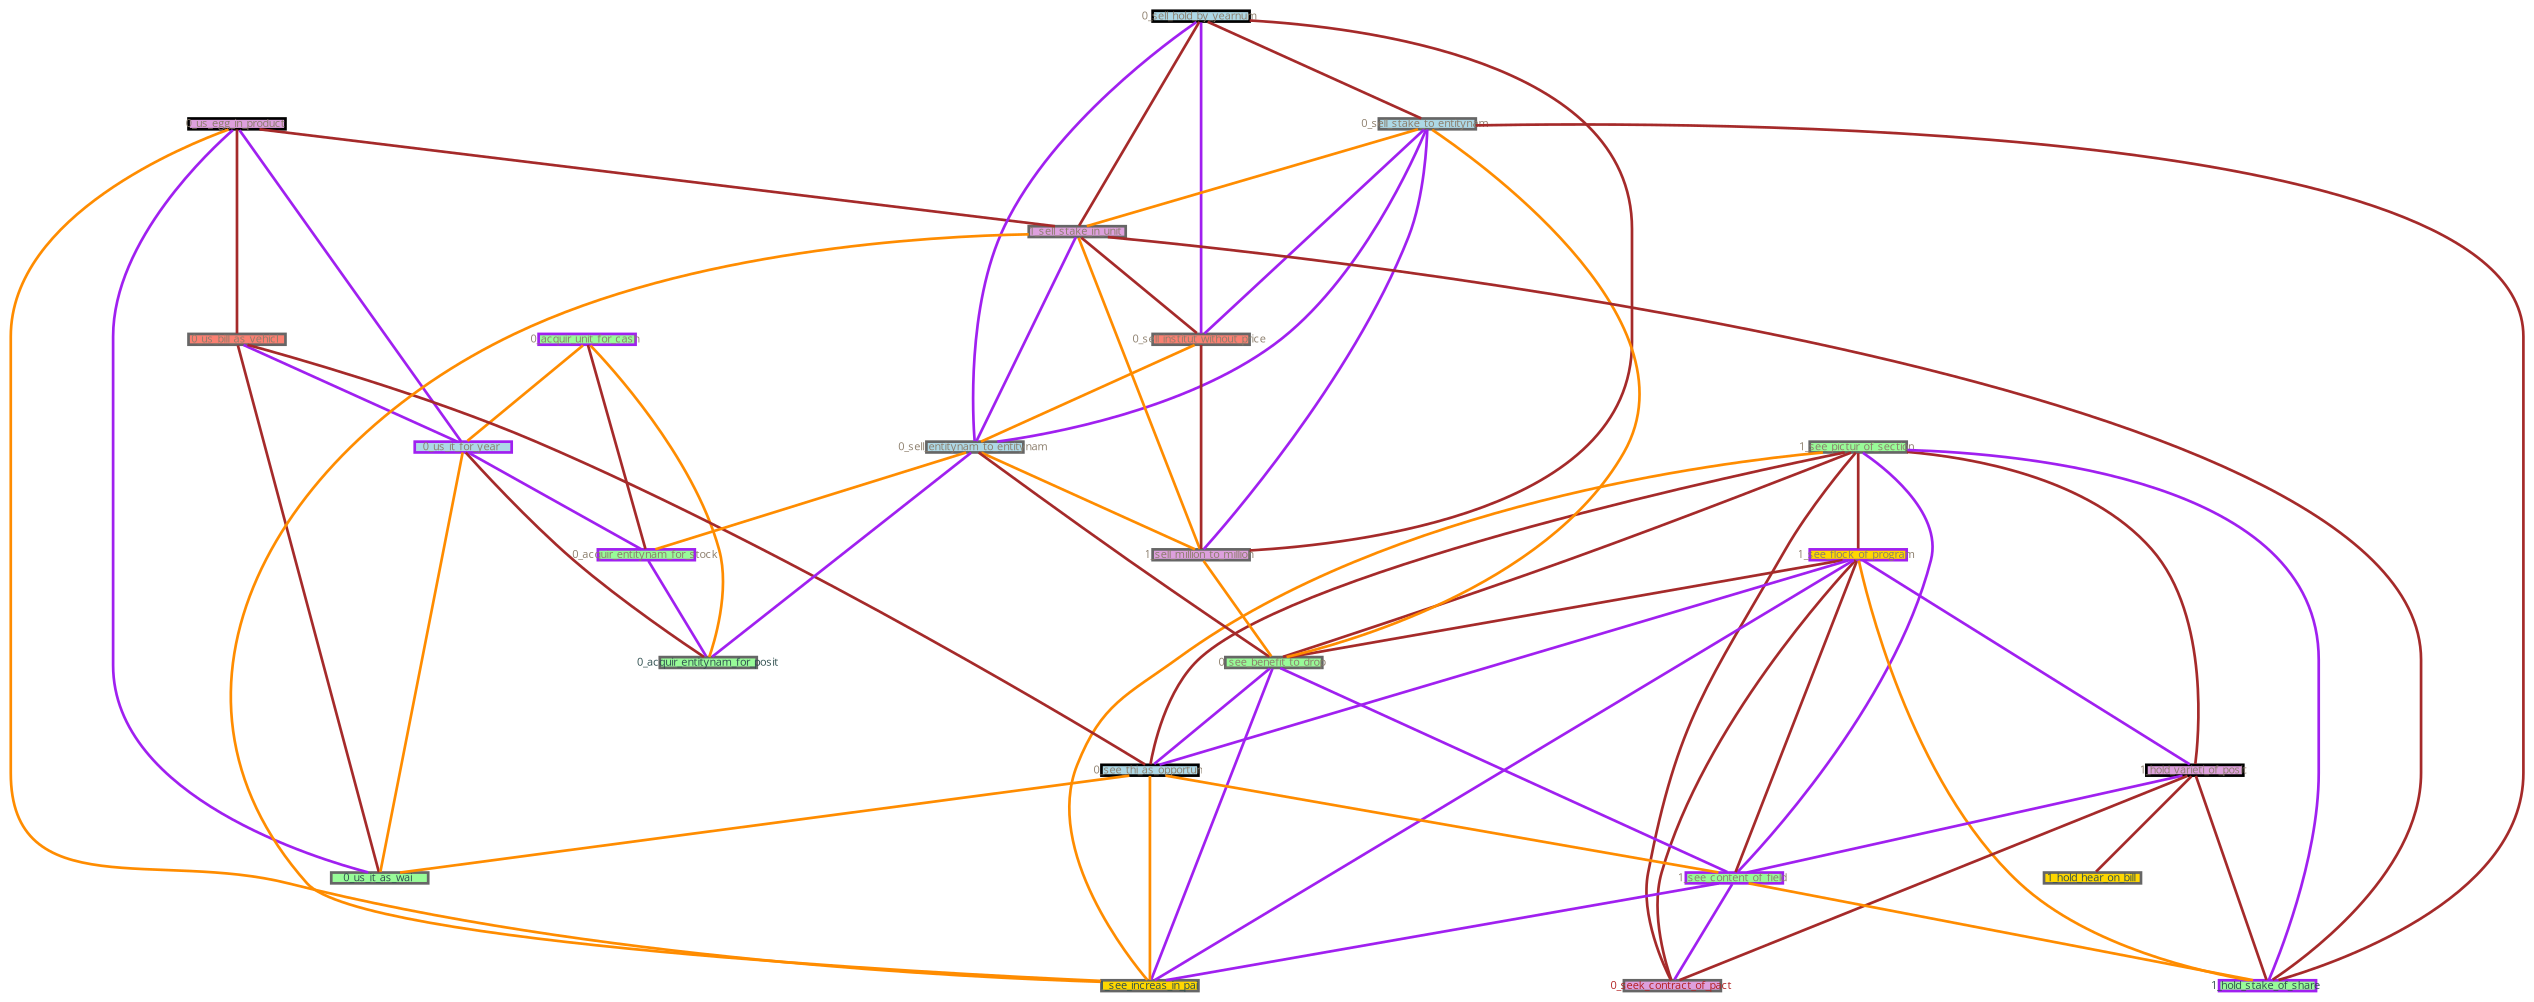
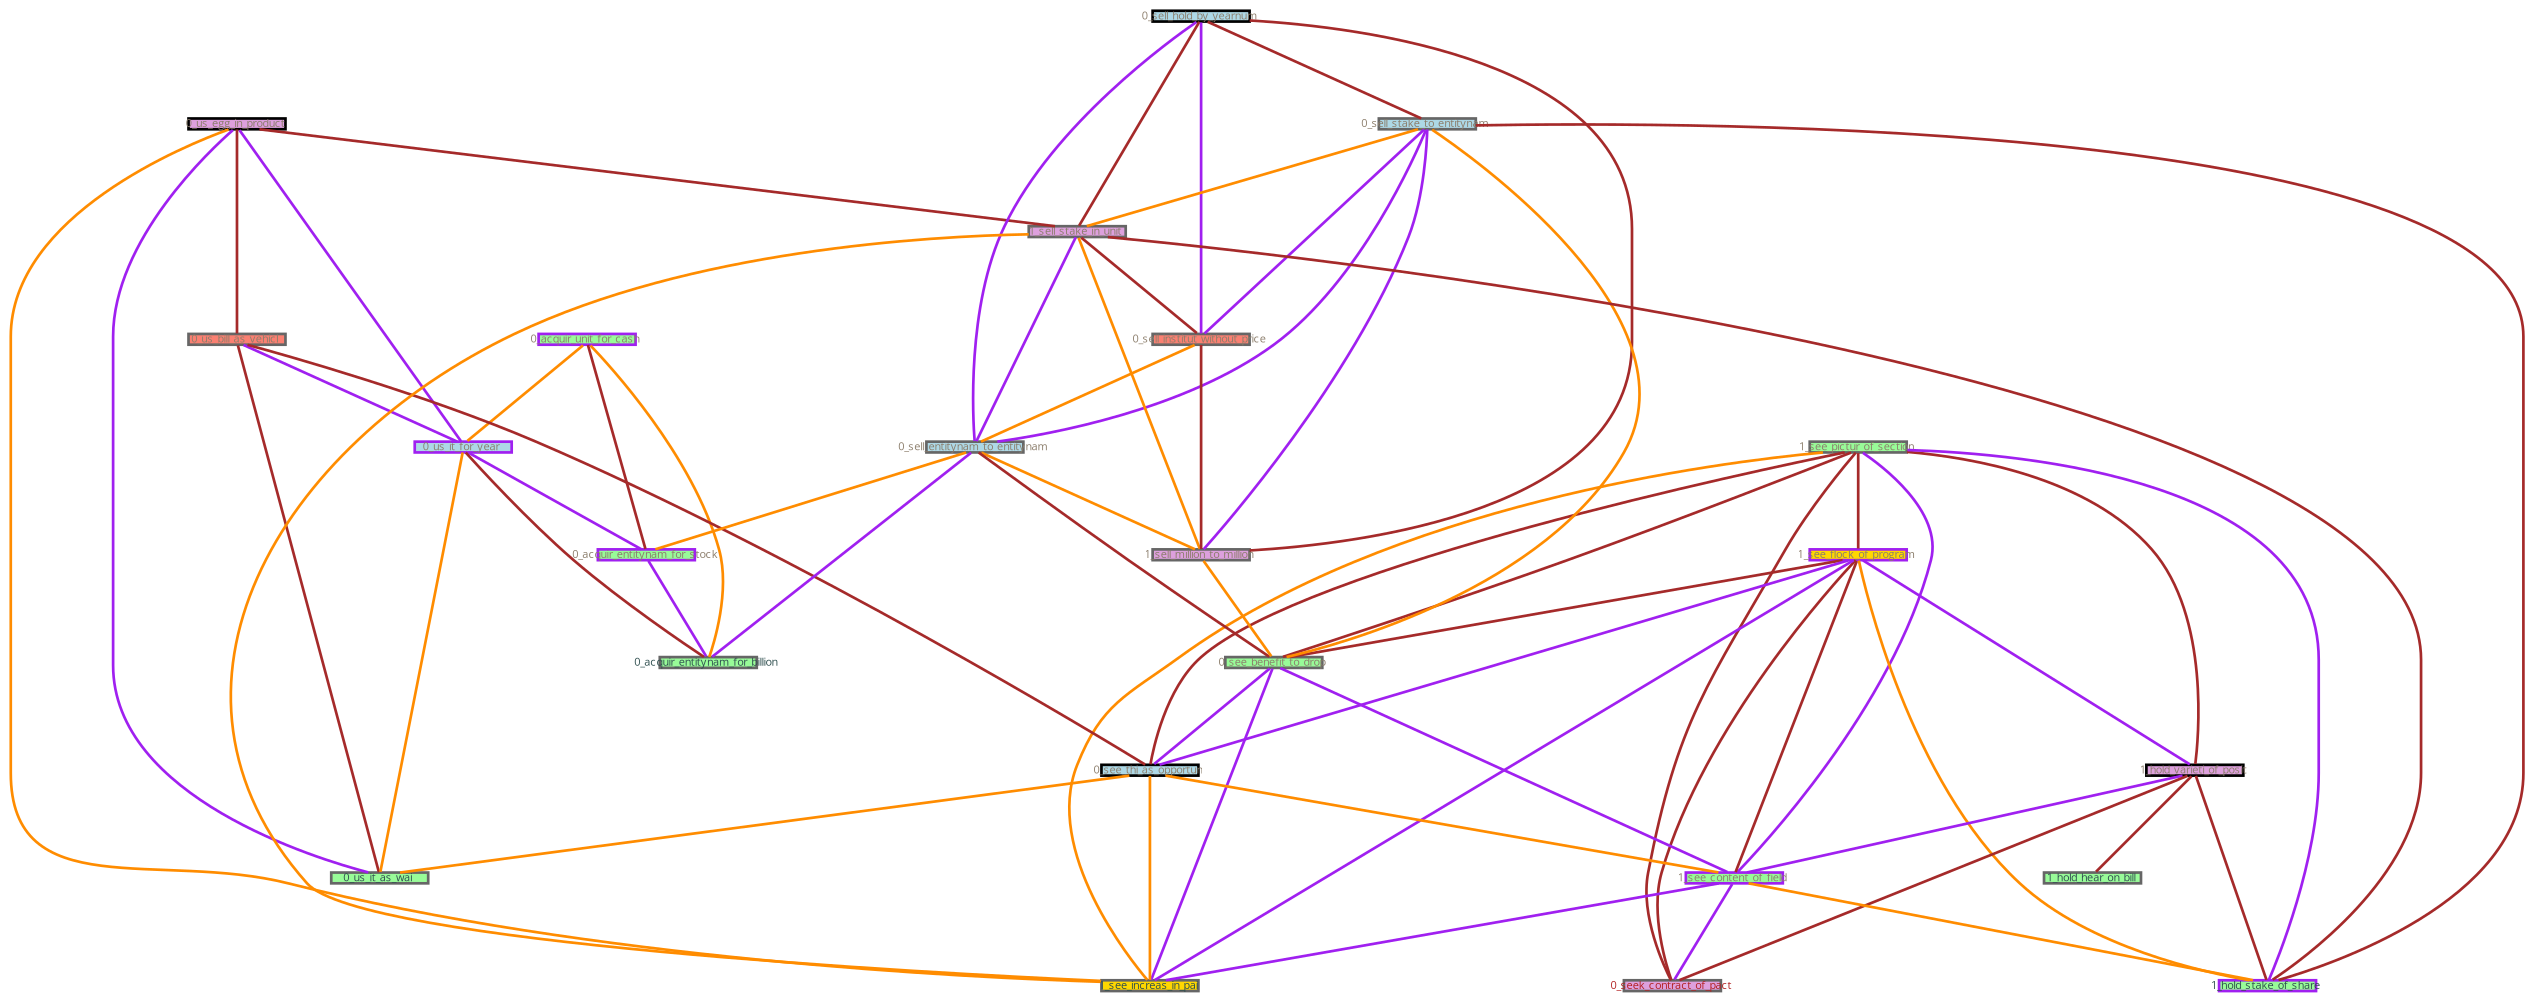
node "0_acquir_entitynam_for_posit": label "0_acquir_entitynam_for_posit" -> "0_acquir_entitynam_for_billion"
node "1_hold_hear_on_bill": fillcolor gold -> palegreen
